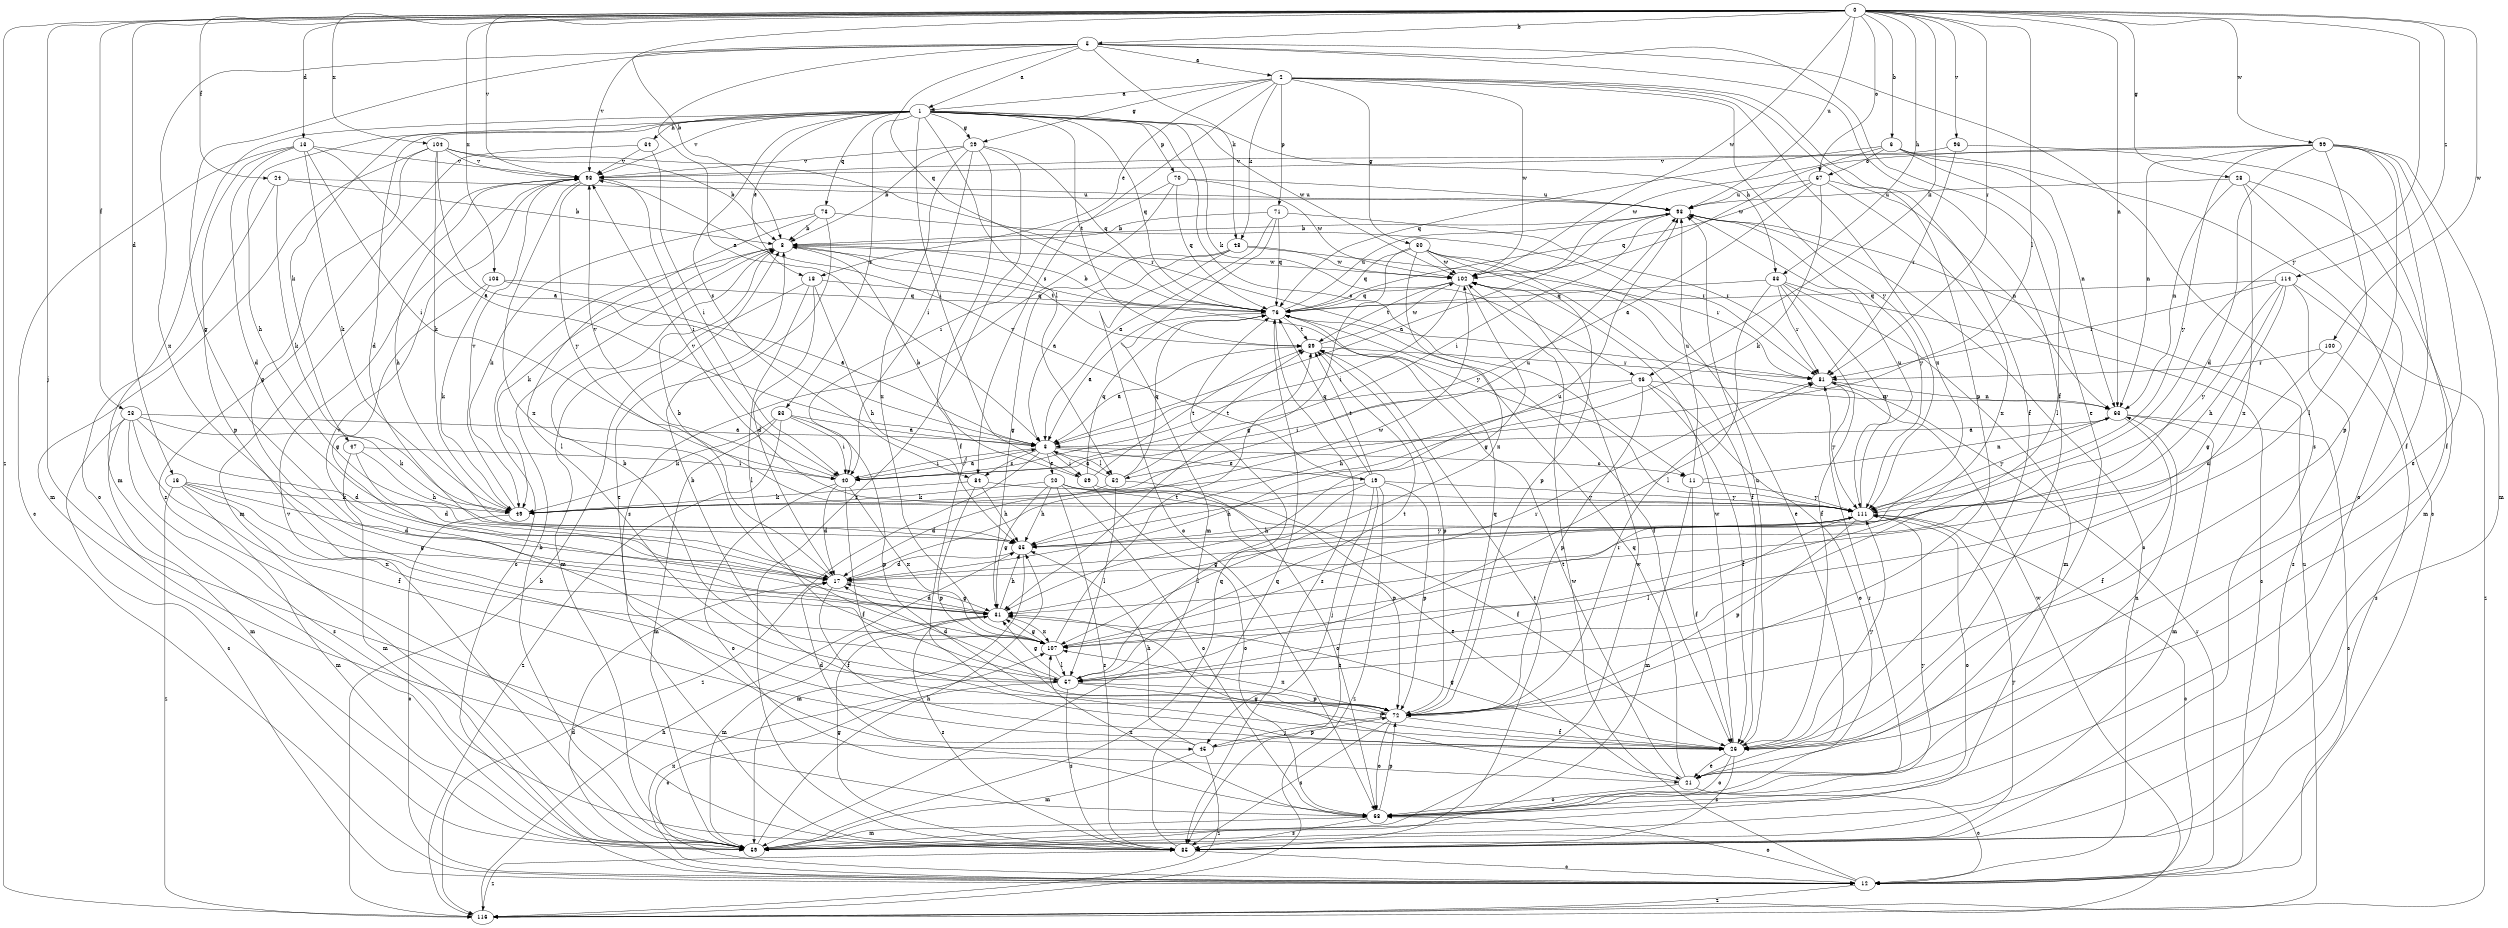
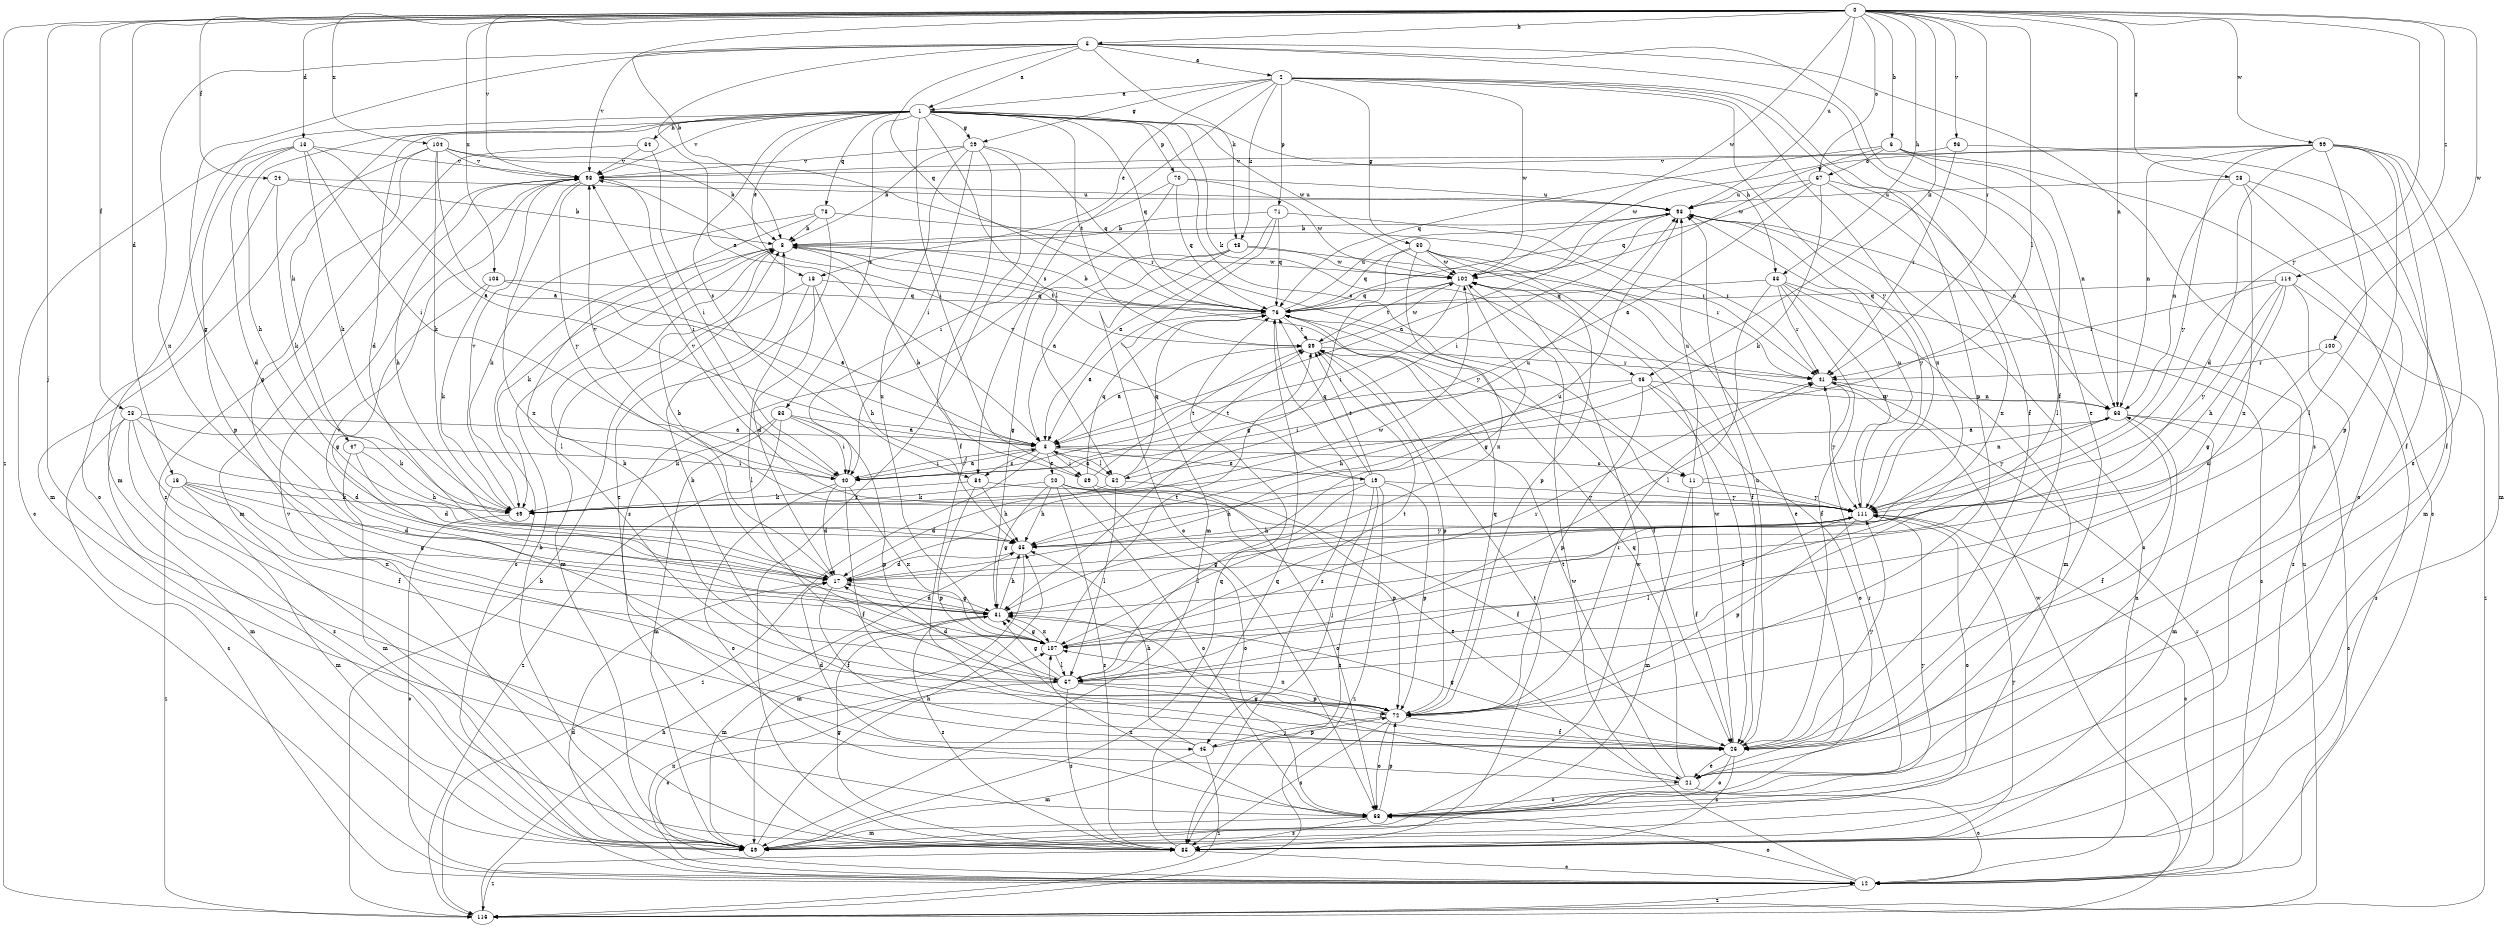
node "81": label "81" -> "41"
